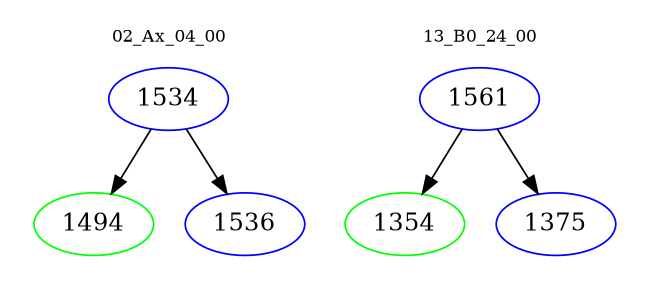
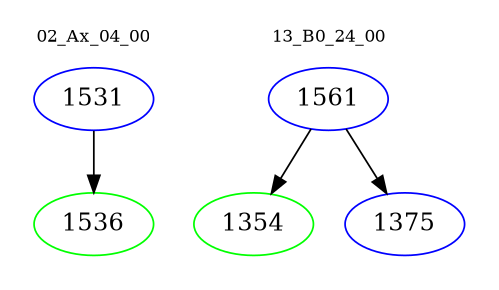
node "1534": label "1534" -> "1531"
node "1494": removed
node "1536": color blue -> green
